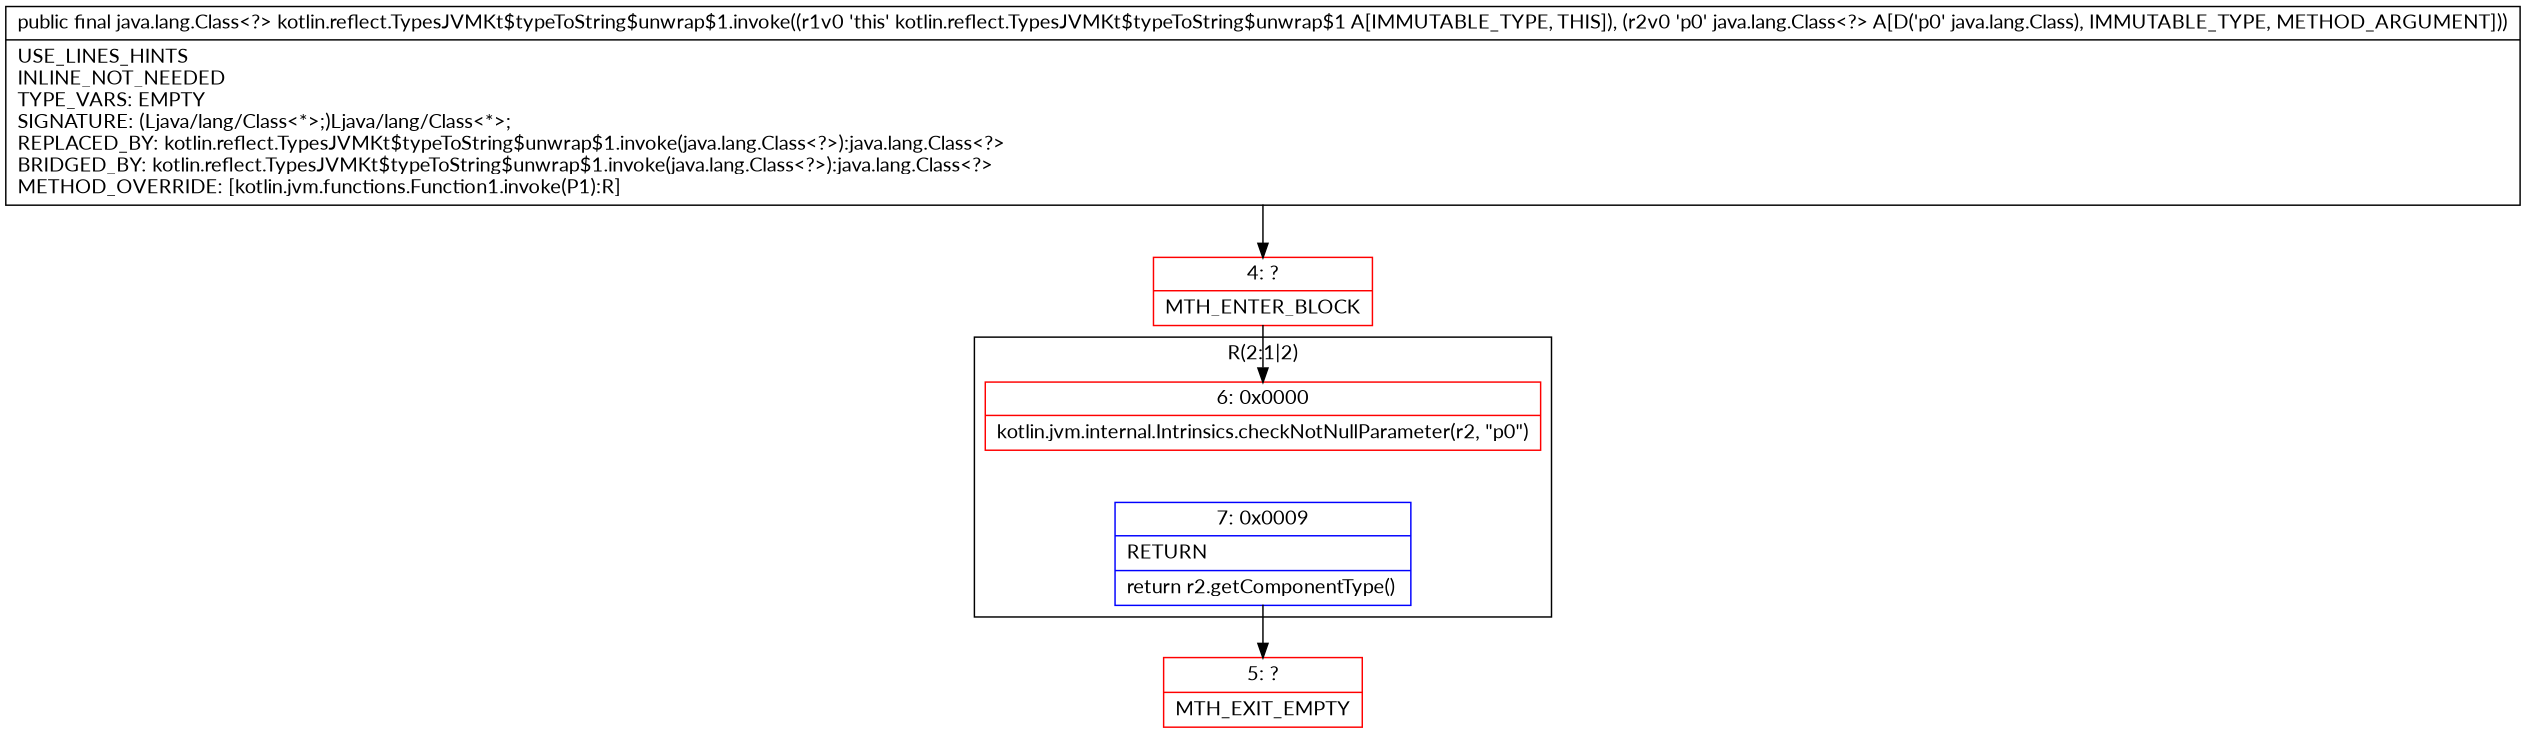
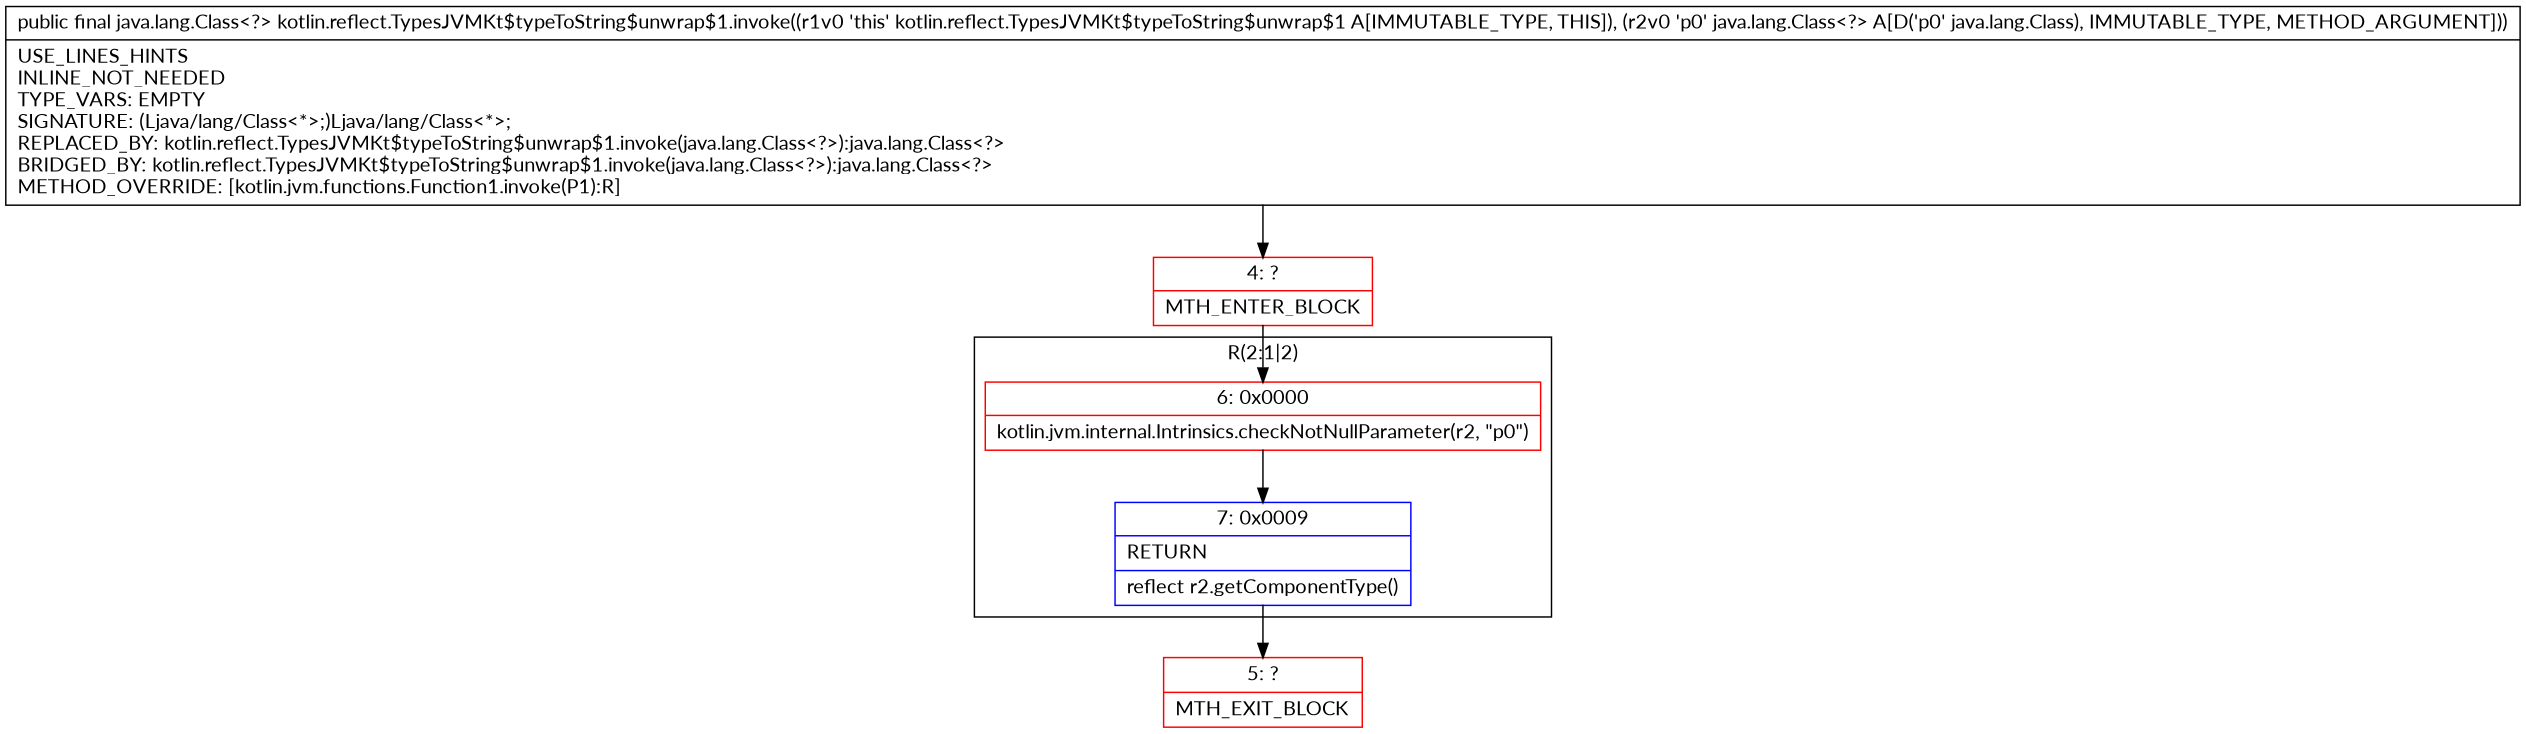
edge "6: 0x0000" -> "7: 0x0009": added
node "7: 0x0009": text "return r2.getComponentType()" -> "reflect r2.getComponentType()"
node "5: ?": text "MTH_EXIT_EMPTY" -> "MTH_EXIT_BLOCK"
